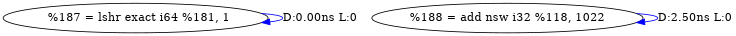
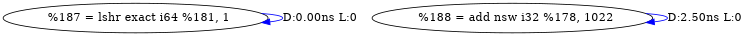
node "%188 = add nsw i32 %118, 1022": label "%188 = add nsw i32 %118, 1022" -> "%188 = add nsw i32 %178, 1022"
